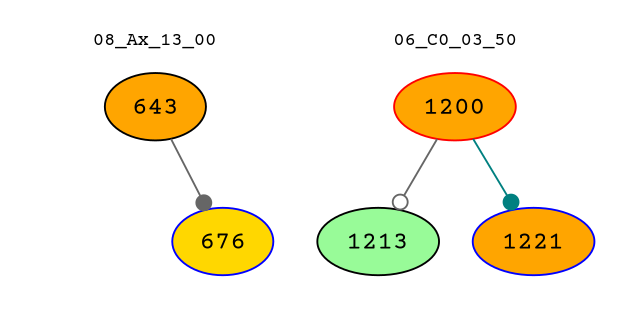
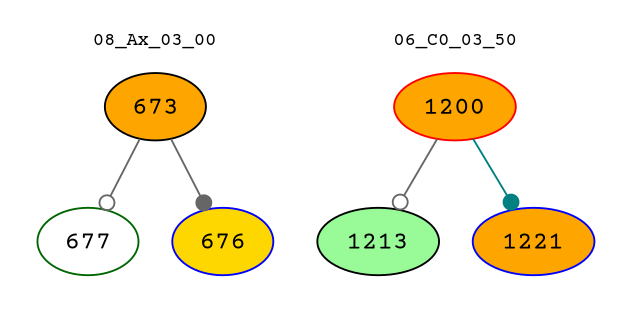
cluster "08_Ax_13_00": label "08_Ax_13_00" -> "08_Ax_03_00"
node "643": label "643" -> "673"
node "677": added
